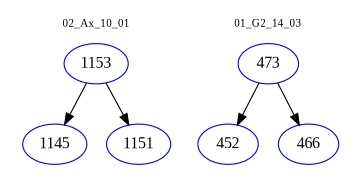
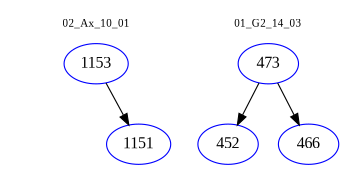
node "1145": removed
